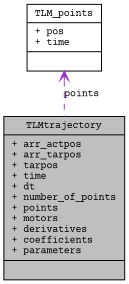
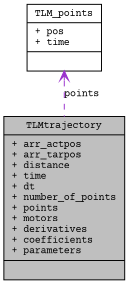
node "TLMtrajectory": text "+ tarpos" -> "+ distance"
